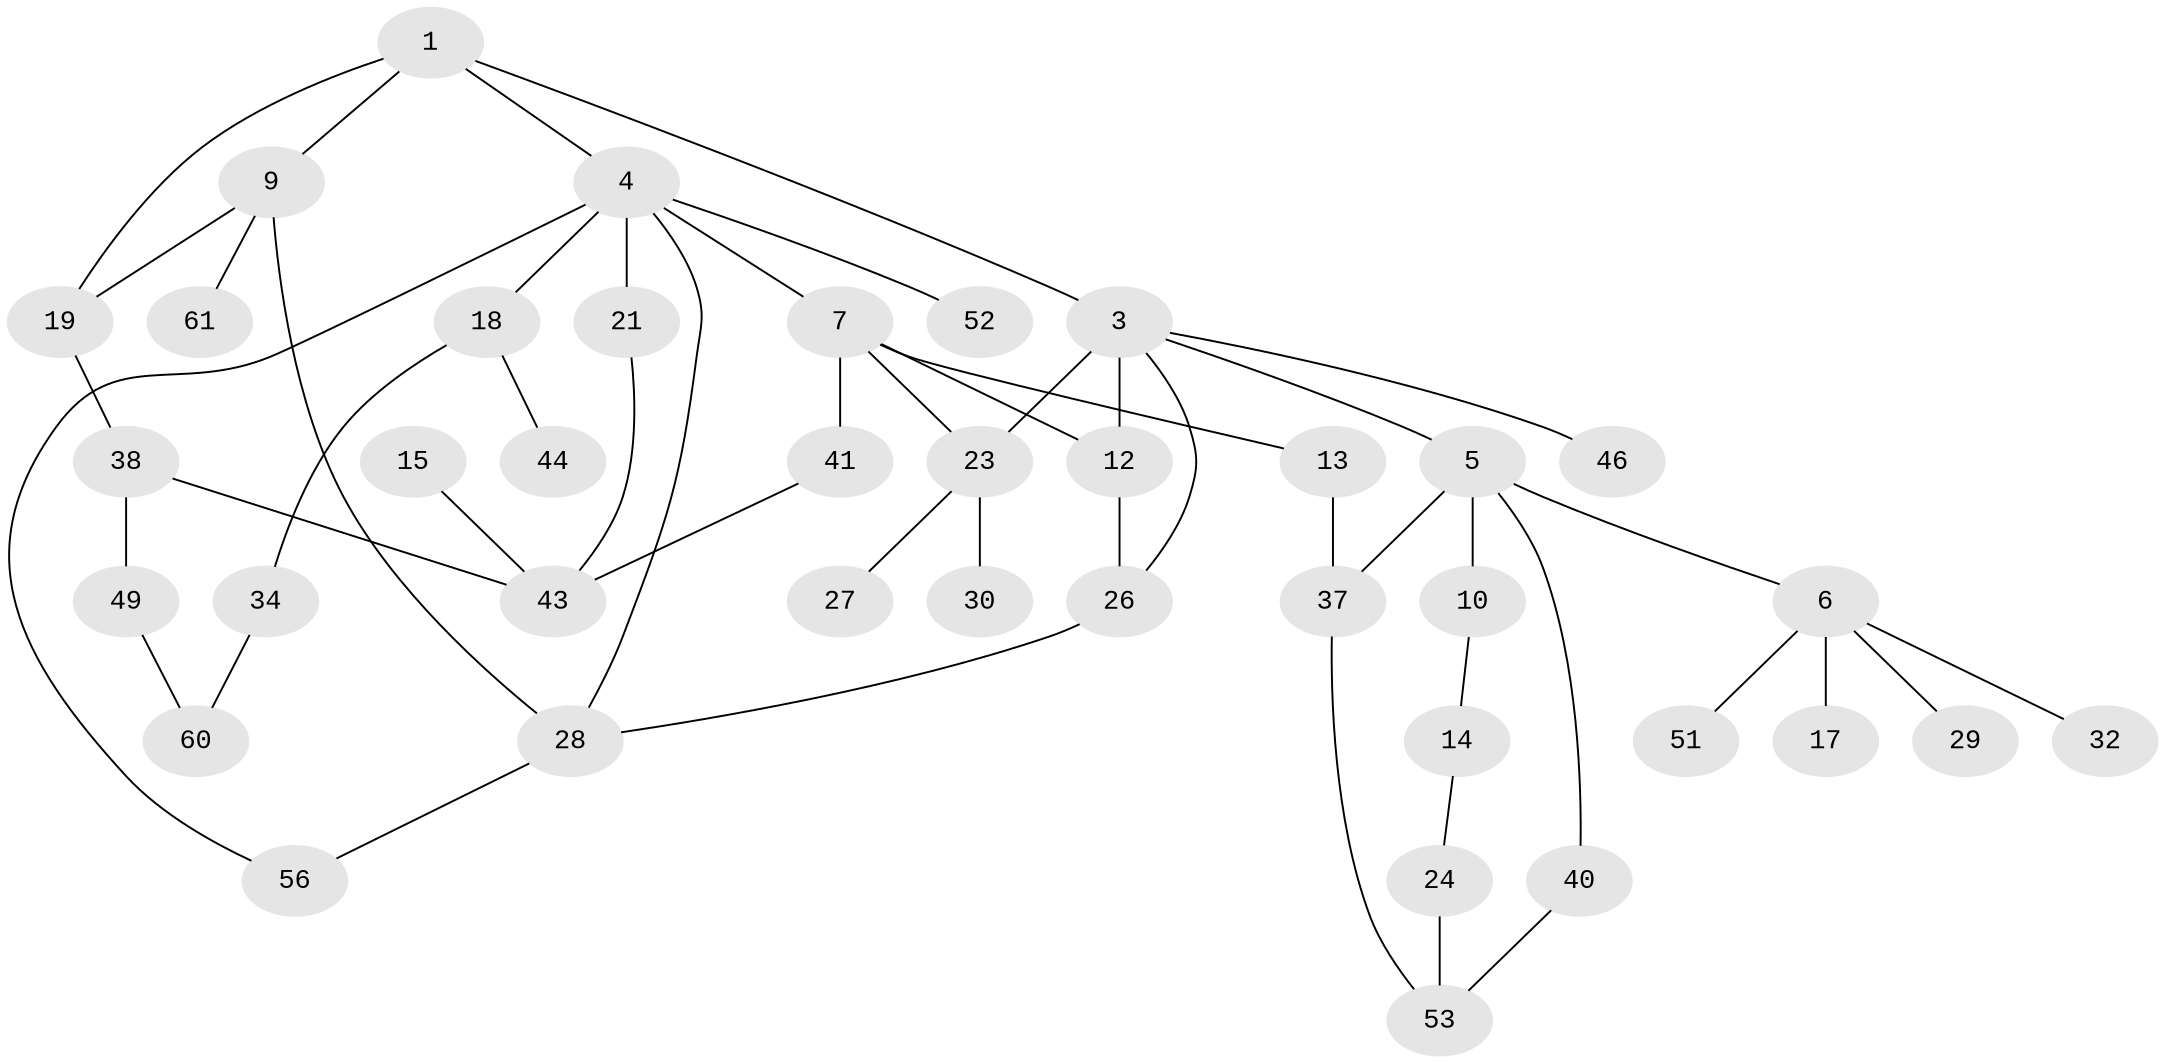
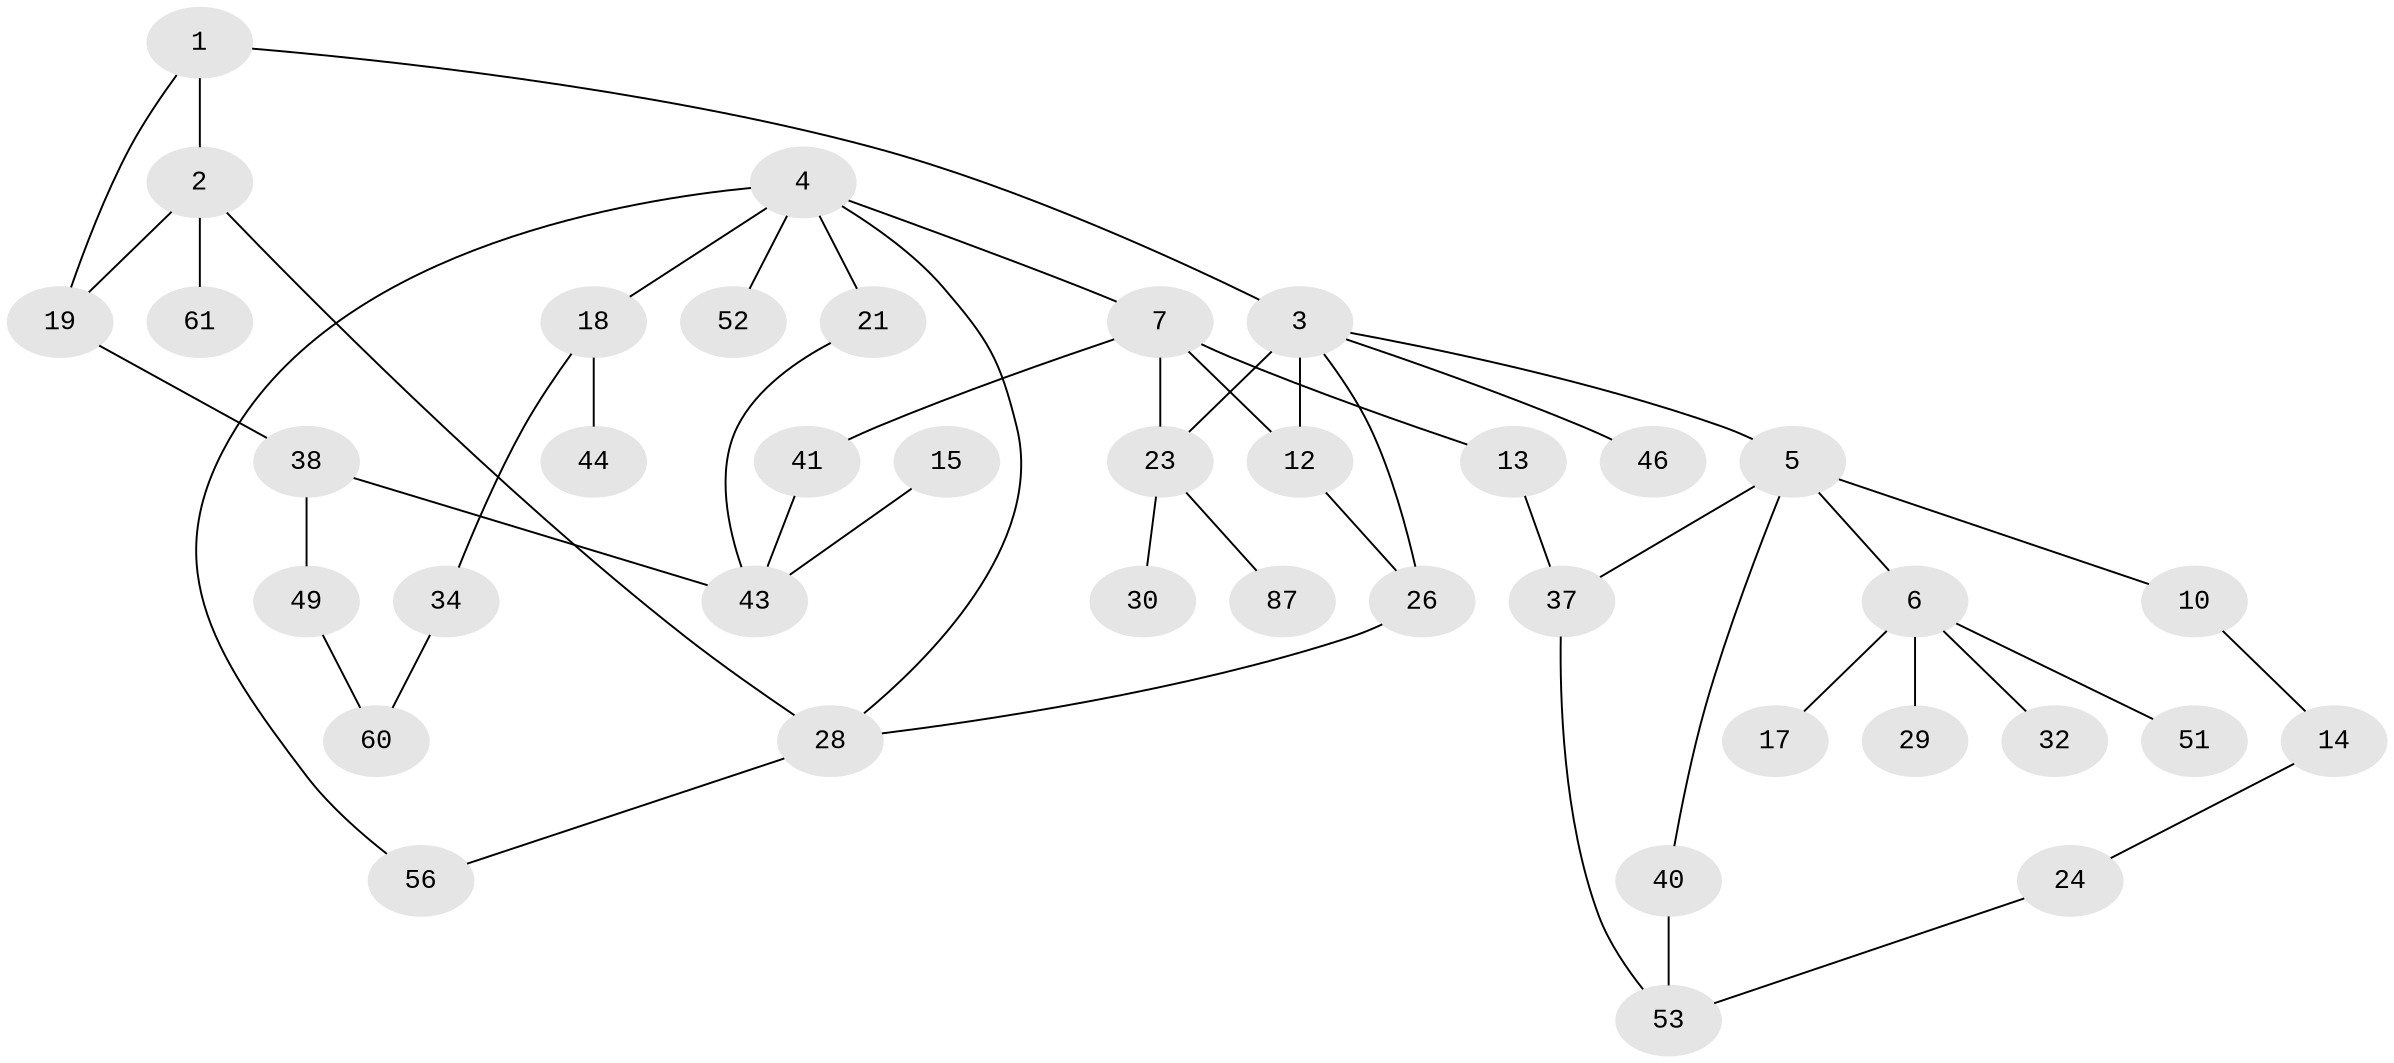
edge "1" -- "4": removed
node "9": label "9" -> "2"
node "27": label "27" -> "87"
